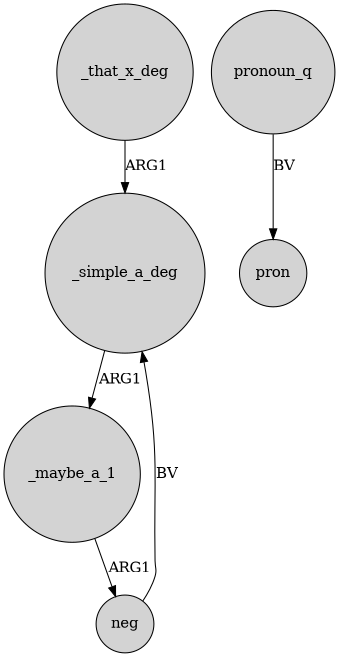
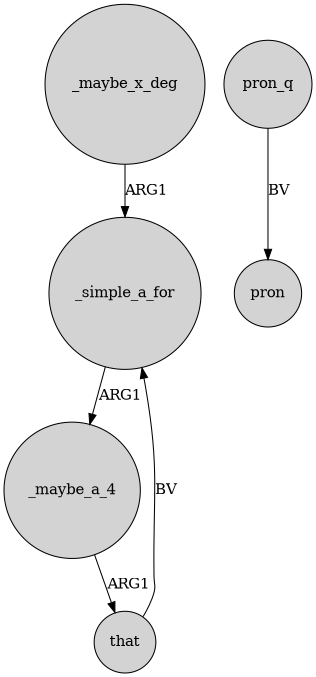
node "_that_x_deg": label "_that_x_deg" -> "_maybe_x_deg"
node "pronoun_q": label "pronoun_q" -> "pron_q"
node "_simple_a_deg": label "_simple_a_deg" -> "_simple_a_for"
node "_maybe_a_1": label "_maybe_a_1" -> "_maybe_a_4"
node "neg": label "neg" -> "that"
